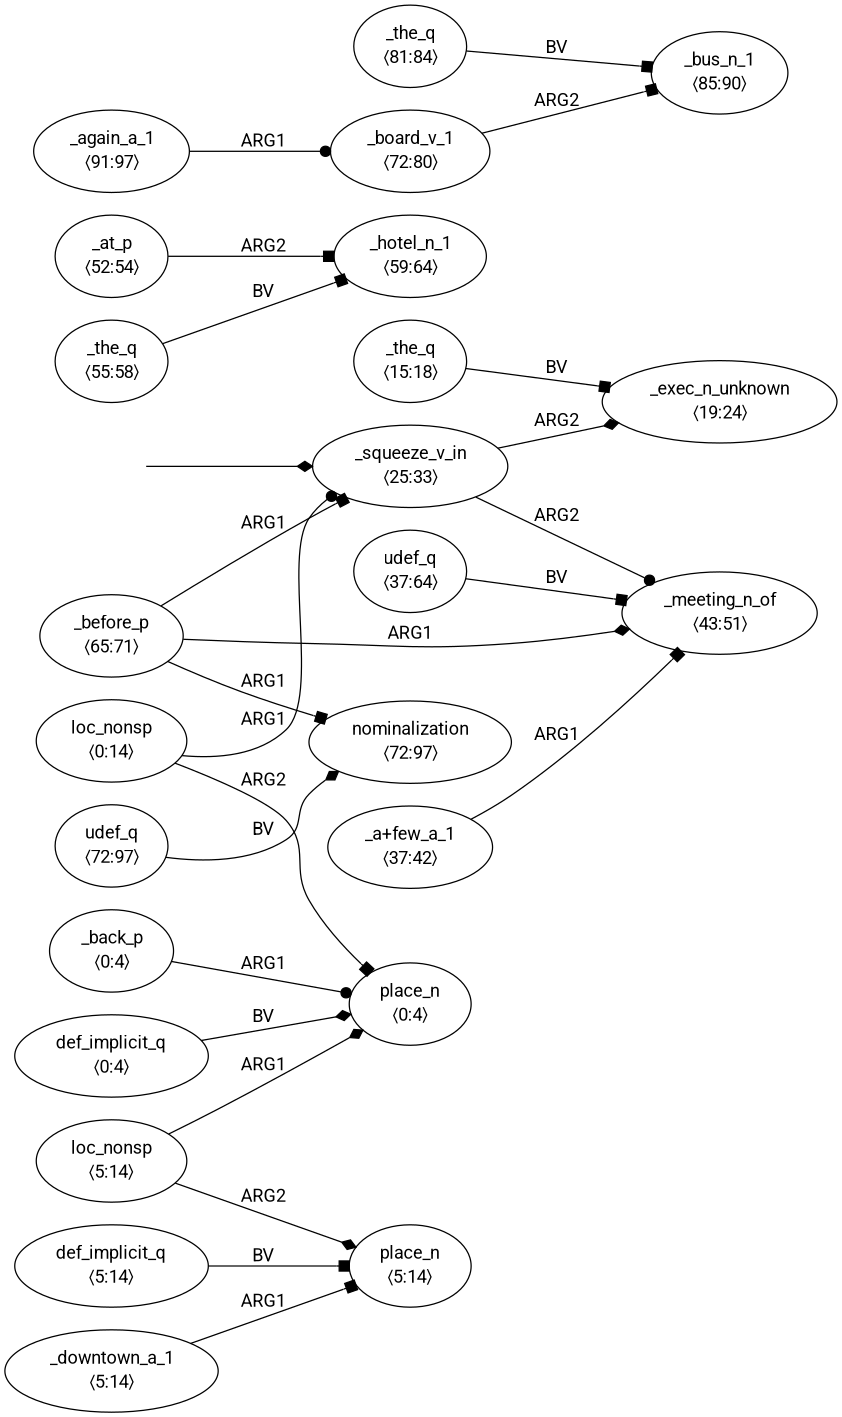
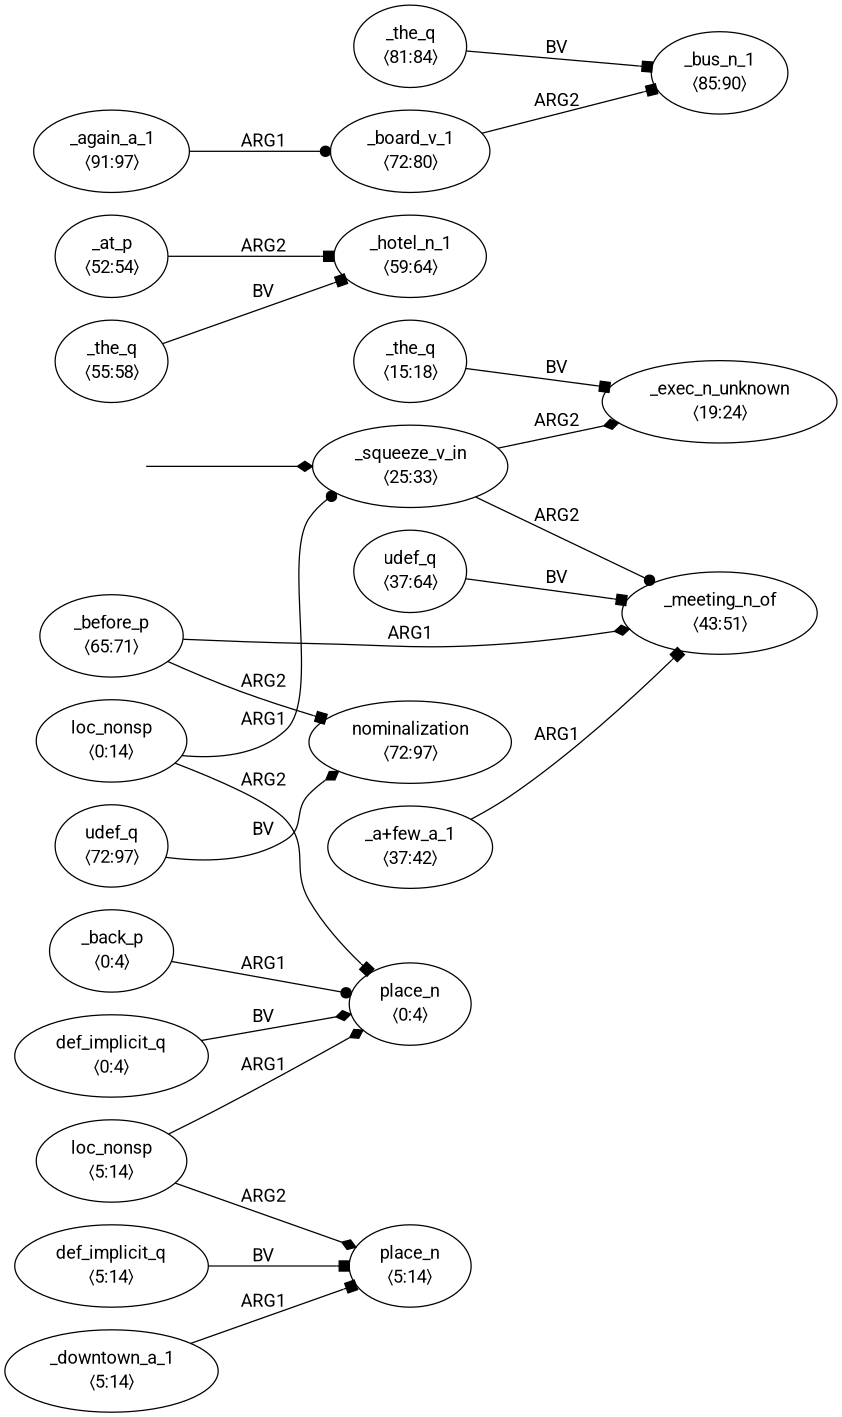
edge "_before_p" -> "_squeeze_v_in": removed, label "ARG1"
edge "_before_p" -> "nominalization": label "ARG1" -> "ARG2"
